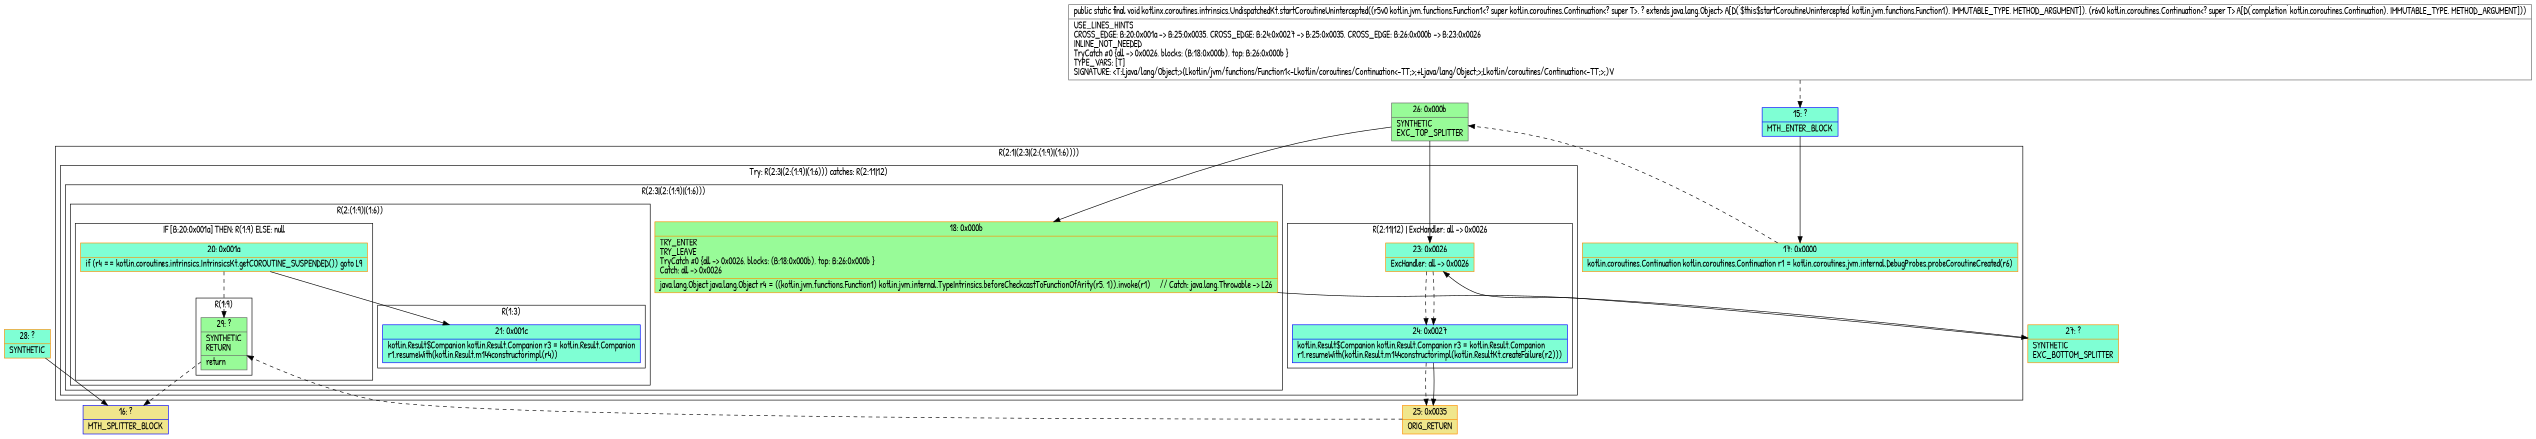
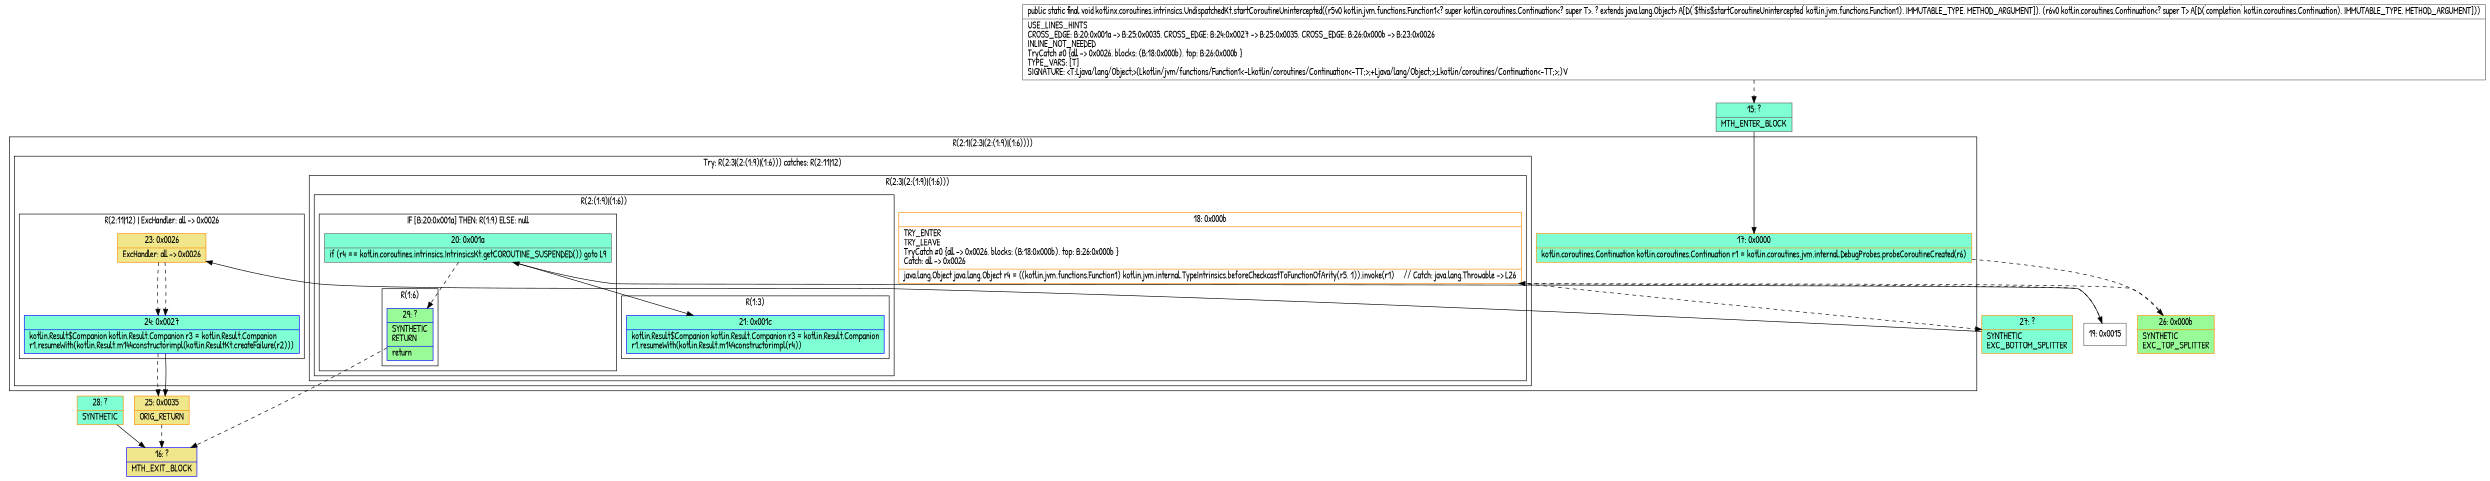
node "26: 0x000b": color gray40 -> darkorange
node "15: ?": color blue -> gray40
edge "26: 0x000b" -> "18: 0x000b": style solid -> dashed
edge "26: 0x000b" -> "23: 0x0026": removed
node "20: 0x001a": color darkorange -> gray40
node "18: 0x000b": fillcolor palegreen -> white
node "23: 0x0026": fillcolor aquamarine -> khaki
edge "18: 0x000b" -> "27: ?": style solid -> dashed
cluster "R(1:9)": label "R(1:9)" -> "R(1:6)"
node "19: 0x0015": added
node "29: ?": color gray40 -> blue
edge "25: 0x0035" -> "29: ?": now "25: 0x0035" -> "16: ?"
node "16: ?": text "MTH_SPLITTER_BLOCK" -> "MTH_EXIT_BLOCK"
